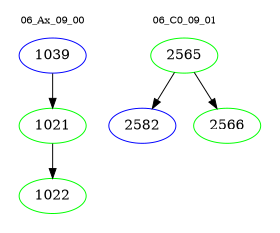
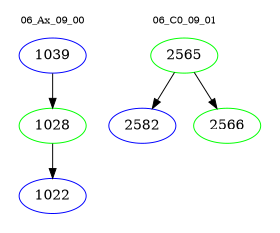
node "1021": label "1021" -> "1028"
node "1022": color green -> blue
